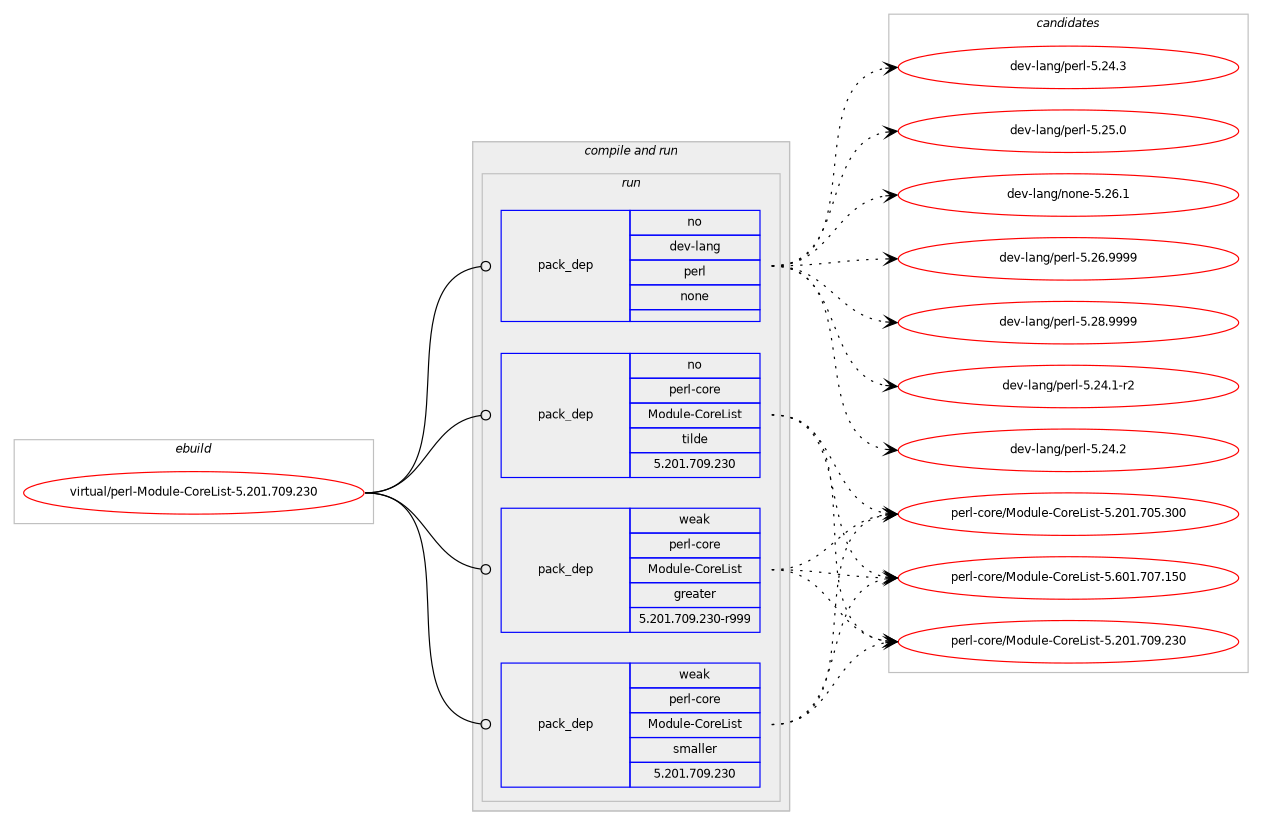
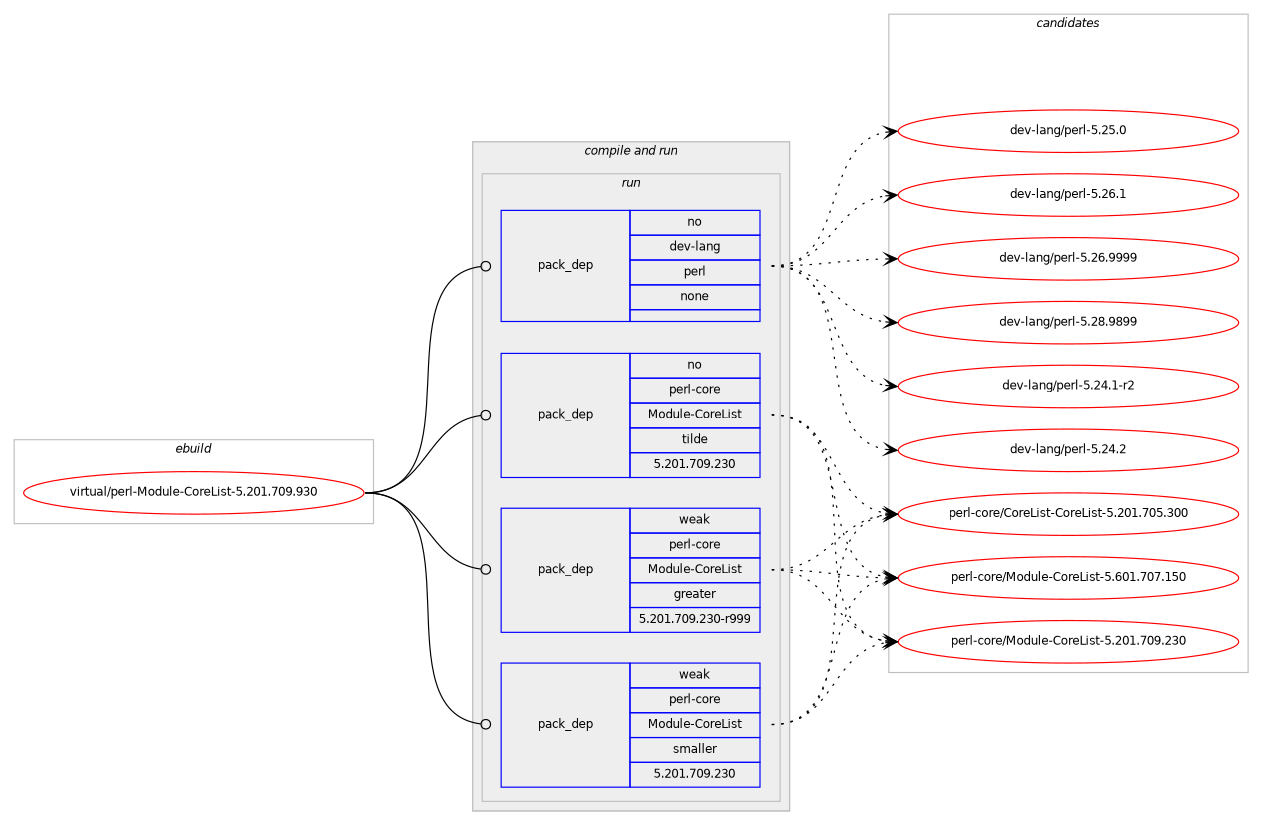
node "dev-lang/perl-5.24.3": removed
node "dev-lang/none-5.26.1": label "dev-lang/none-5.26.1" -> "dev-lang/perl-5.26.1"
node "dev-lang/perl-5.28.9999": label "dev-lang/perl-5.28.9999" -> "dev-lang/perl-5.28.9899"
node "virtual/perl-Module-CoreList-5.201.709.230": label "virtual/perl-Module-CoreList-5.201.709.230" -> "virtual/perl-Module-CoreList-5.201.709.930"
node "perl-core/Module-CoreList-5.201.705.300": label "perl-core/Module-CoreList-5.201.705.300" -> "perl-core/CoreList-CoreList-5.201.705.300"
